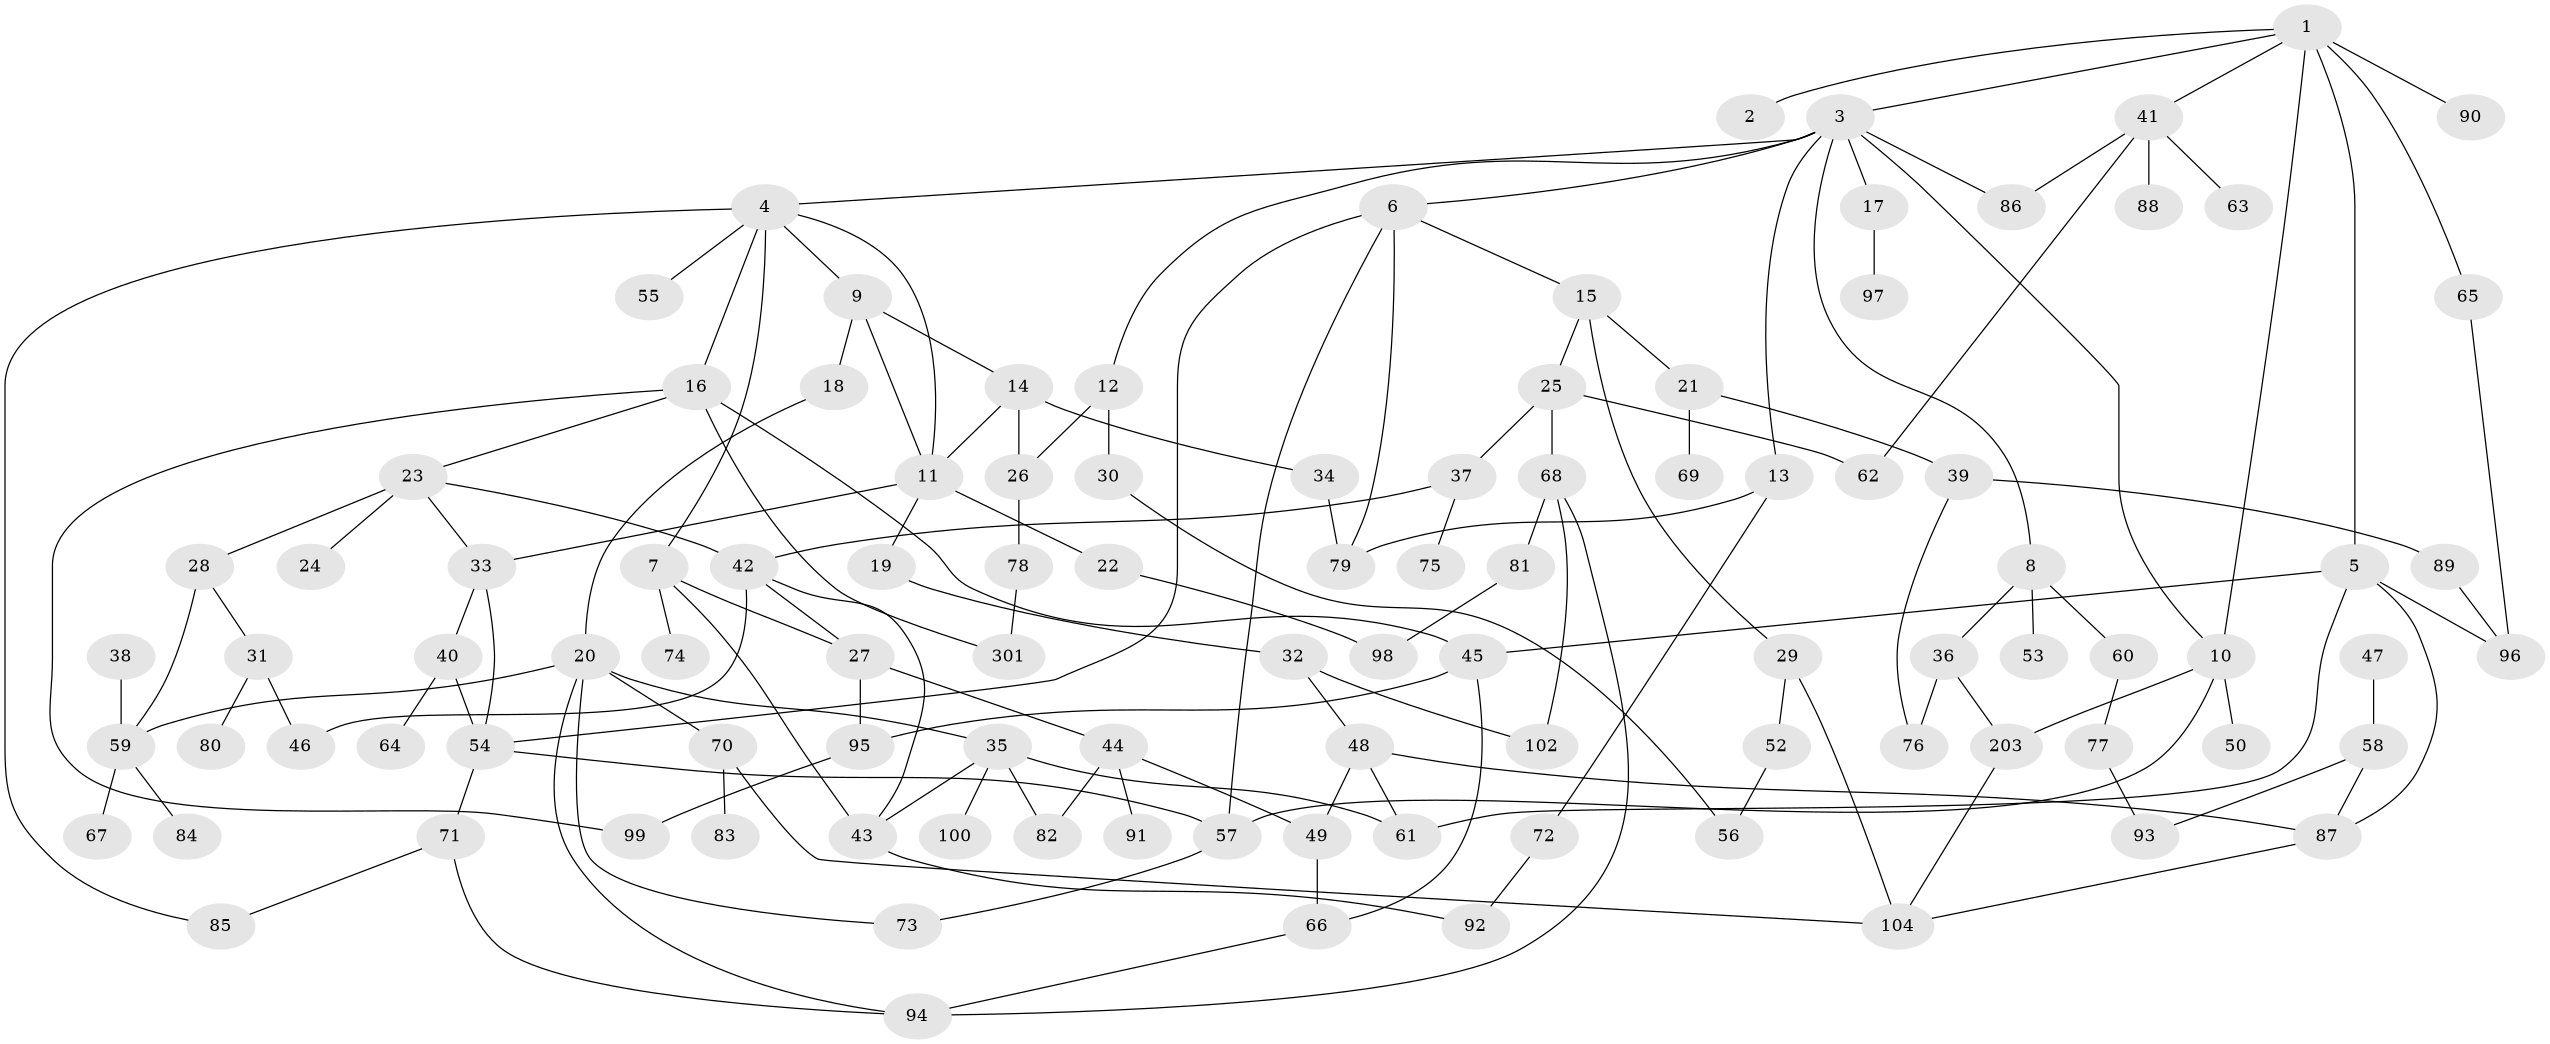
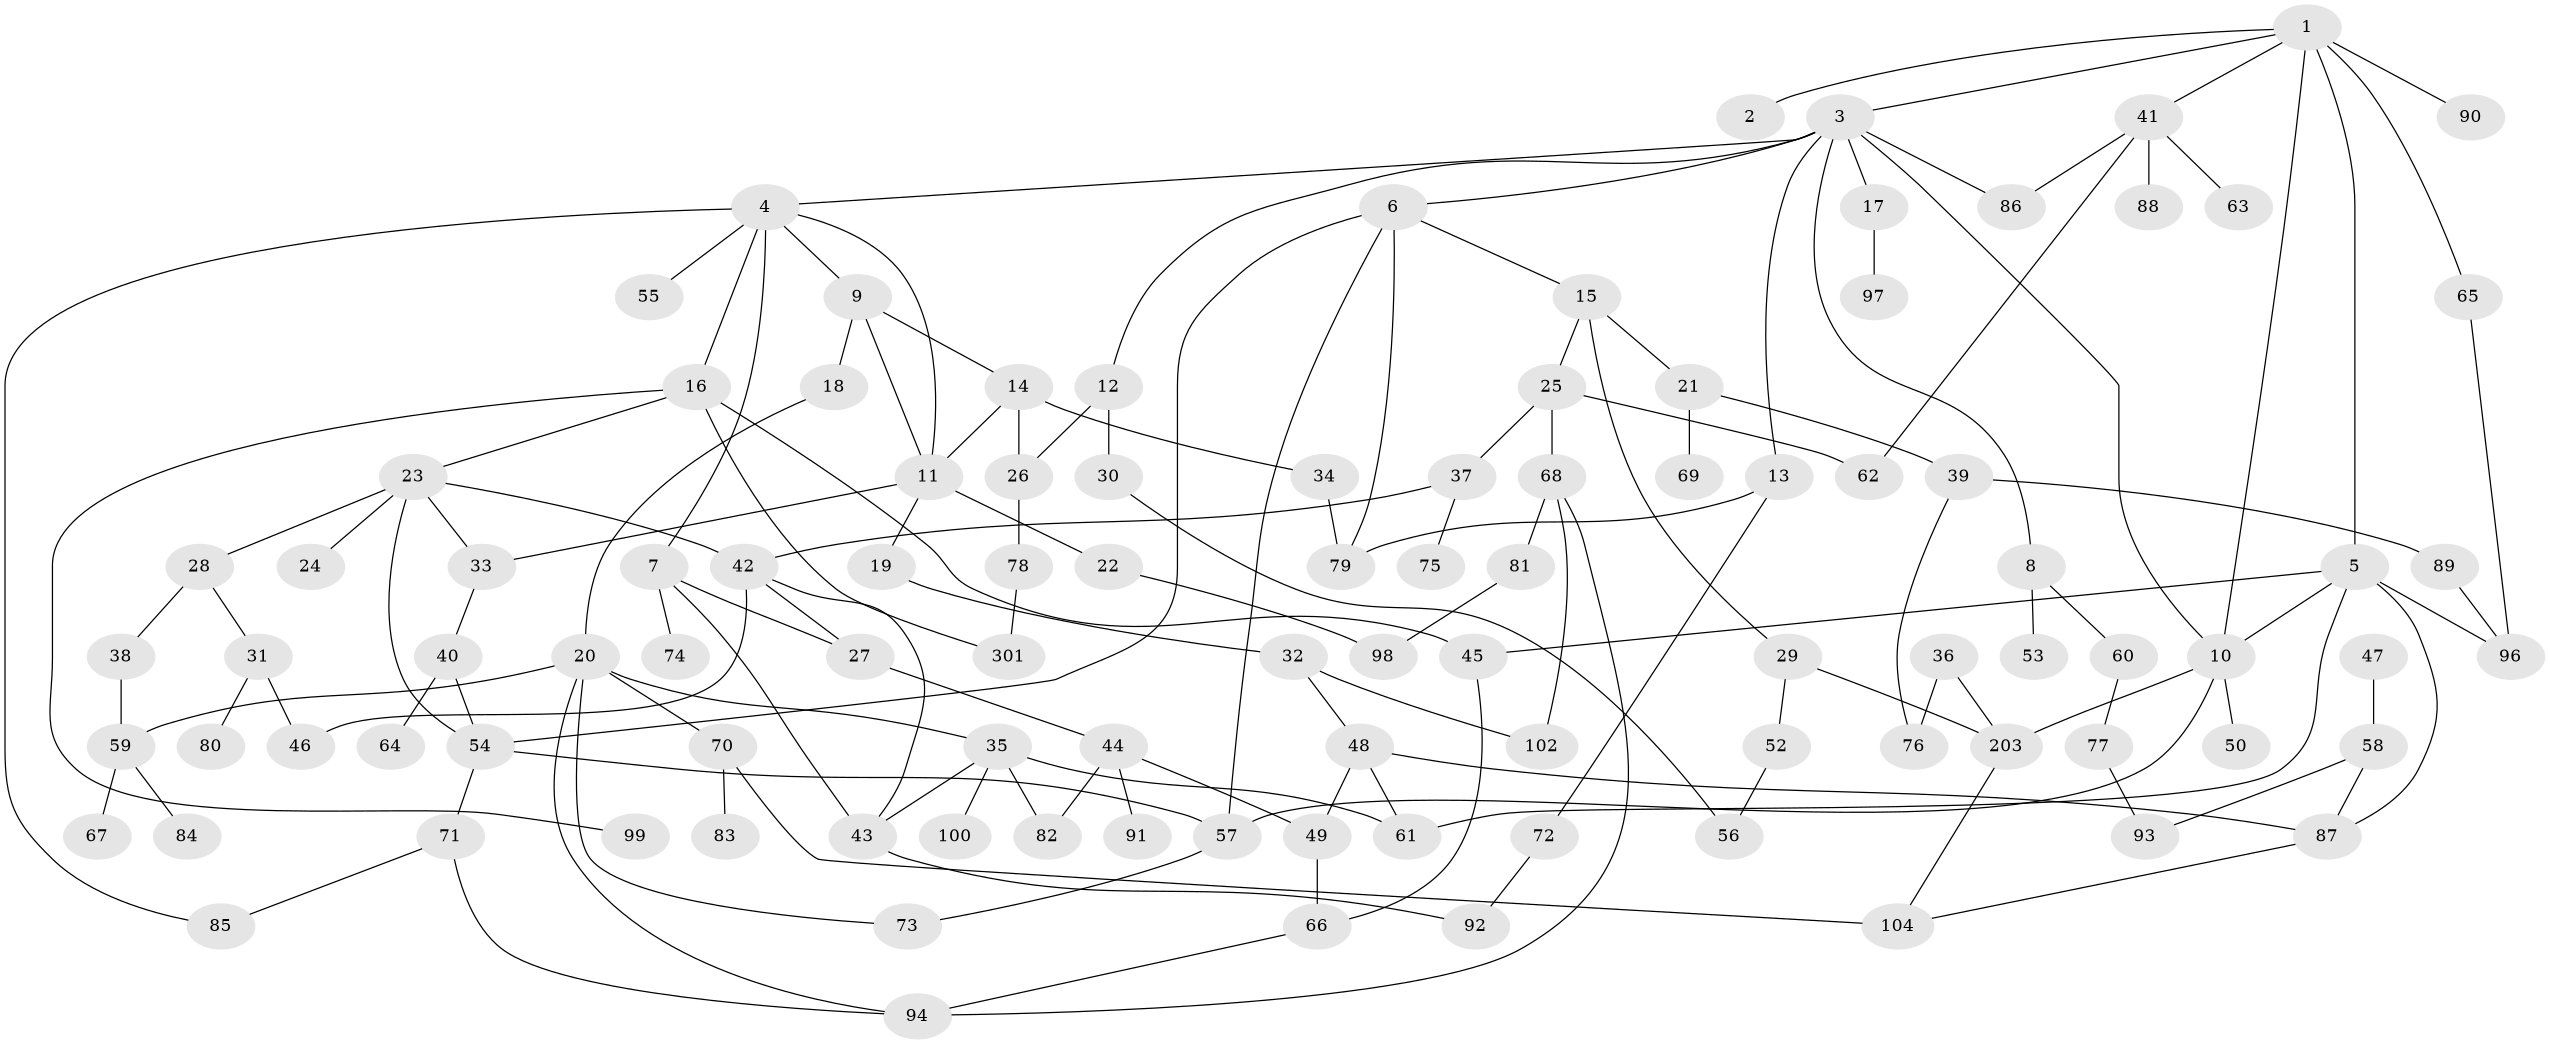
edge "5" -- "10": added
edge "8" -- "36": removed
edge "33" -- "54": now "23" -- "54"
edge "28" -- "59": now "28" -- "38"
node "95": removed
edge "29" -- "104": now "29" -- "203"
